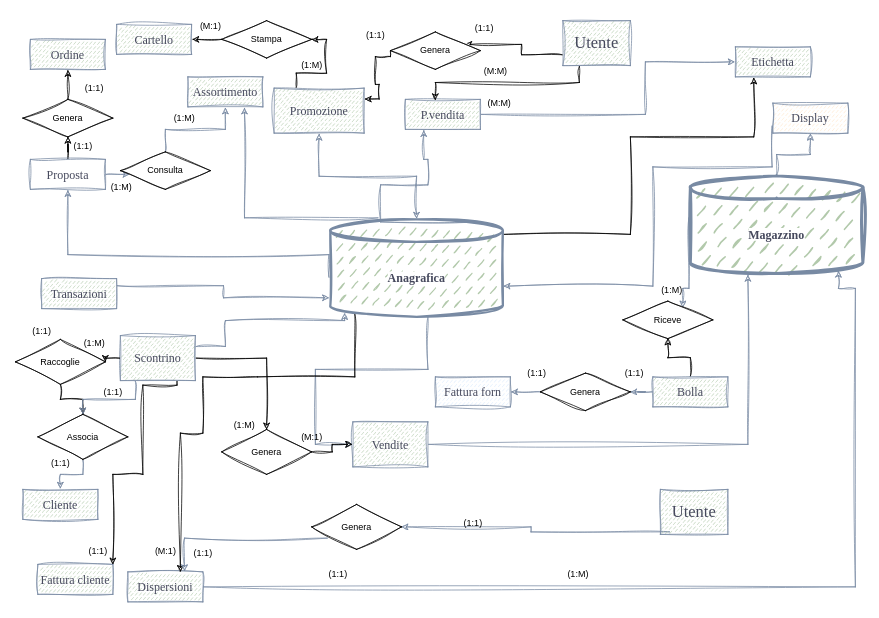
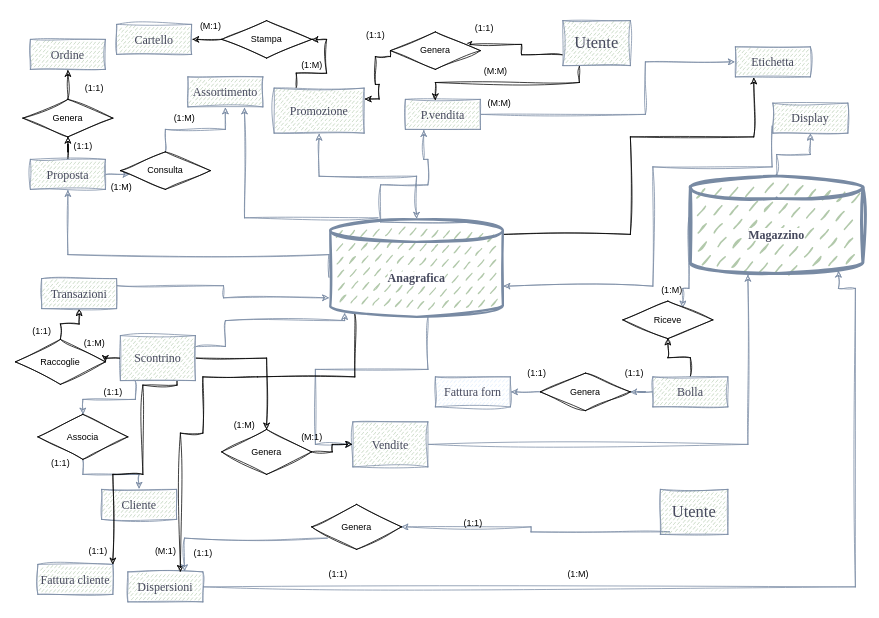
node "Display": fillcolor #ffe6cc -> #b2c9ab
node "Proposta": fillcolor #ffffff -> #b2c9ab
edge "Raccoglie" -> "Associa": now "Raccoglie" -> "Transazioni"
node "Cliente": moved (60, 504) -> (139, 504)
